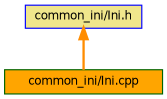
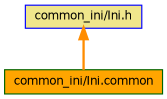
node "common_ini/Ini.cpp": label "common_ini/Ini.cpp" -> "common_ini/Ini.common"
